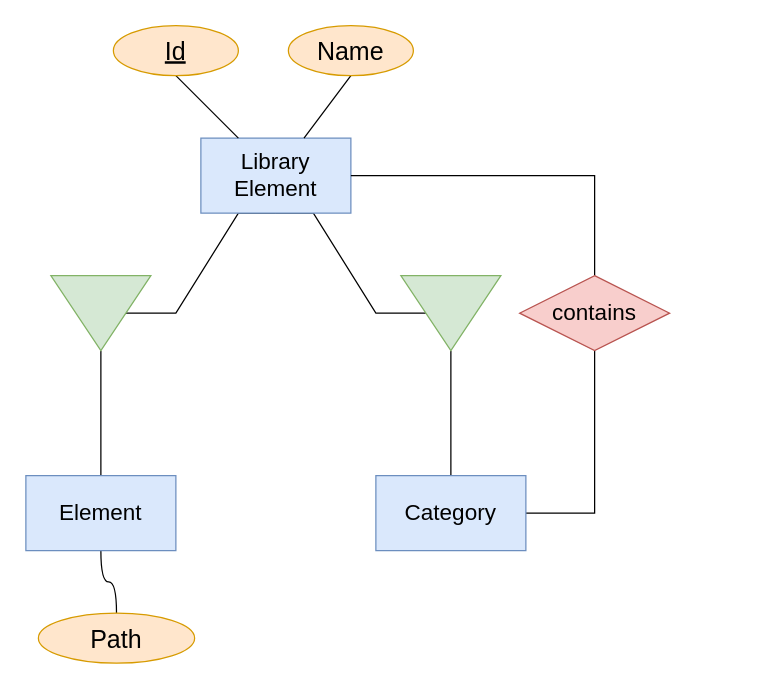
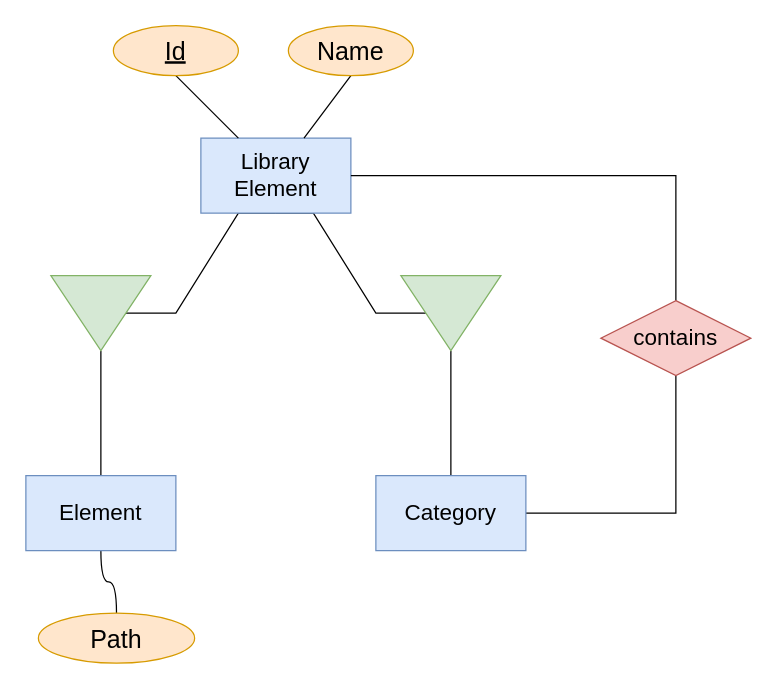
node "contains": moved (594, 313) -> (676, 338)
